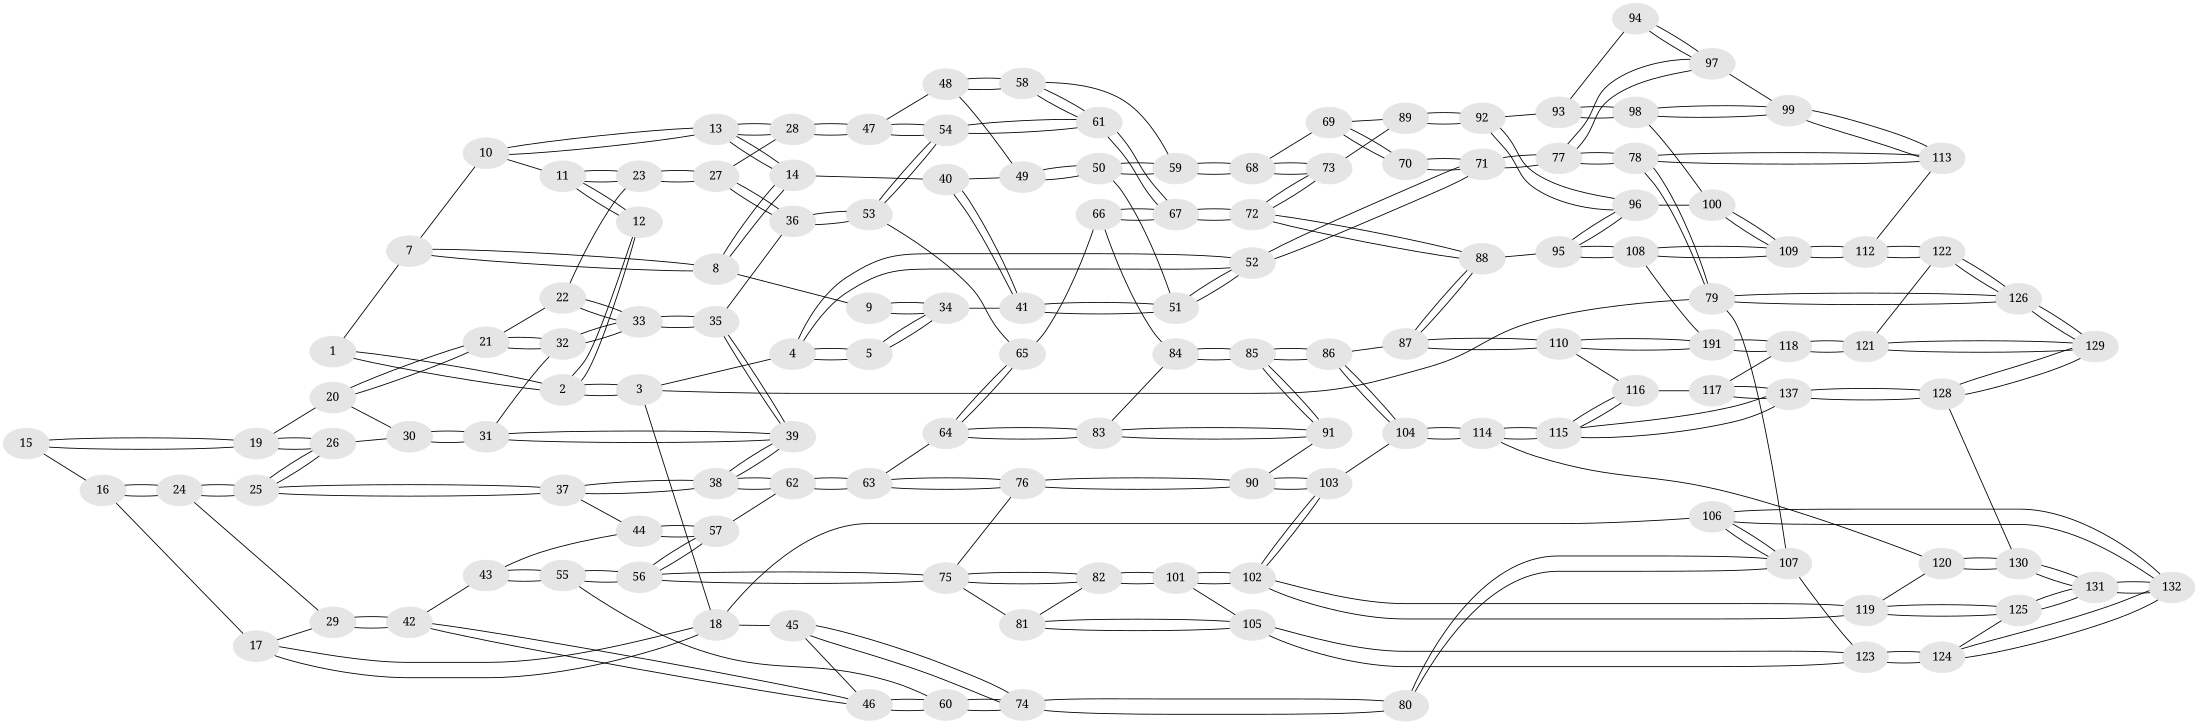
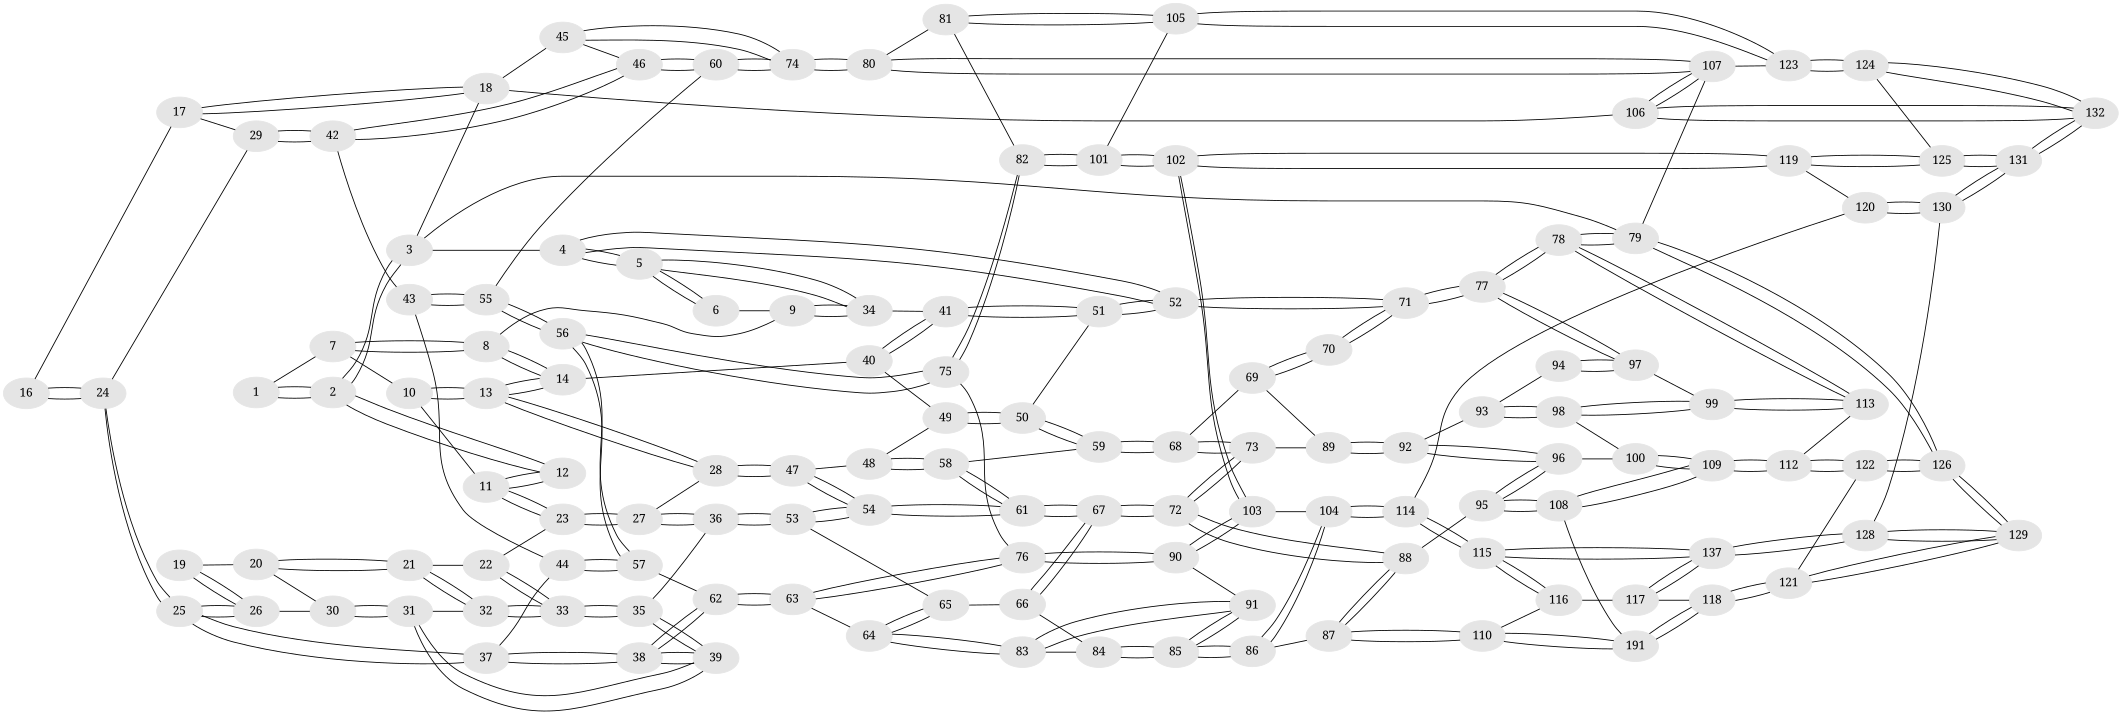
node "6": added
node "15": removed
edge "75" -- "81": now "80" -- "81"
